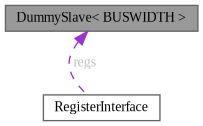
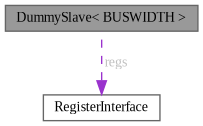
edge "RegisterInterface" -> "DummySlave< BUSWIDTH >": reversed
